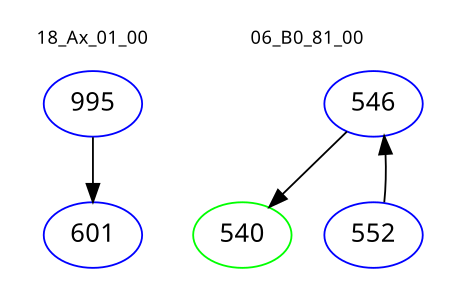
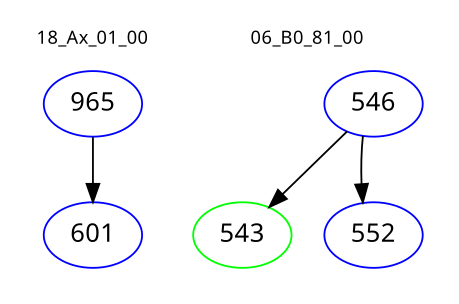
node "995": label "995" -> "965"
edge "552" -> "546": reversed
node "540": label "540" -> "543"
